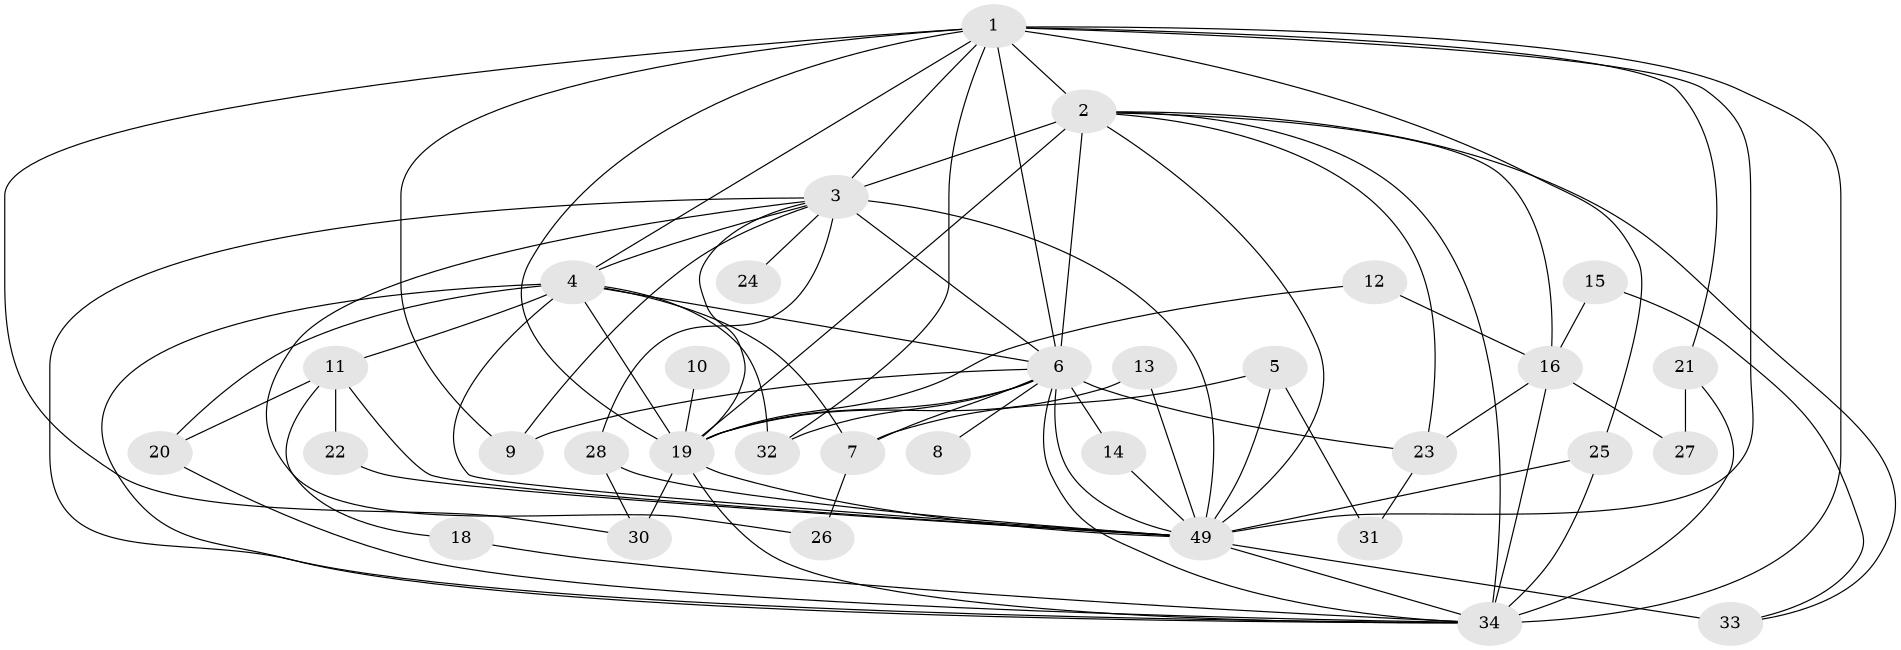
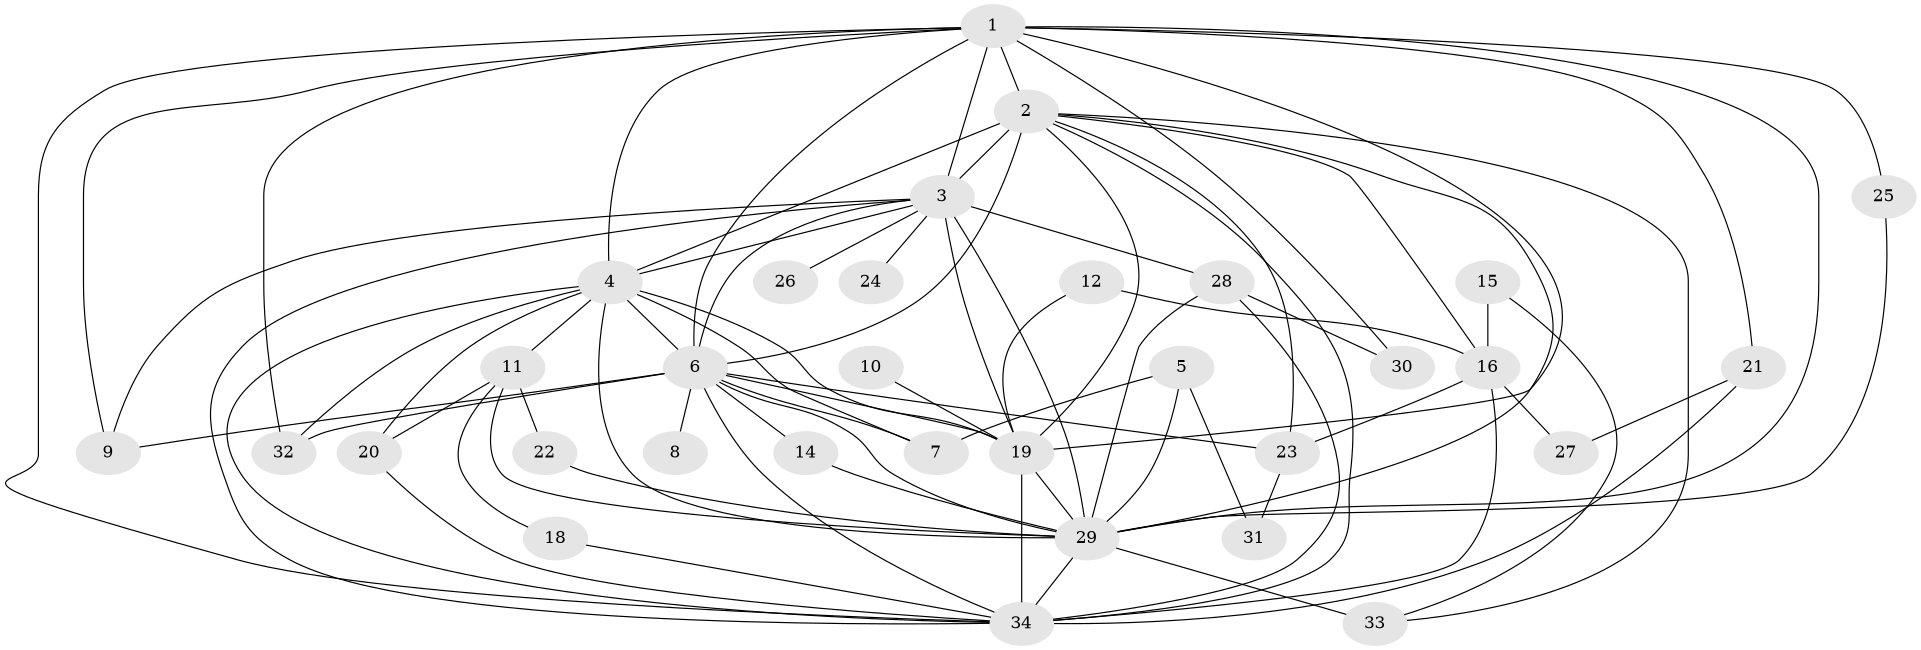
edge "2" -- "4": added
node "13": removed
edge "19" -- "30": removed
edge "7" -- "26": removed
node "49": label "49" -> "29"
edge "25" -- "34": now "28" -- "34"
